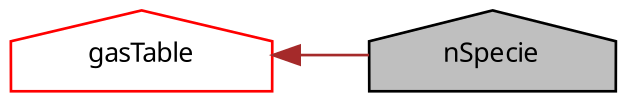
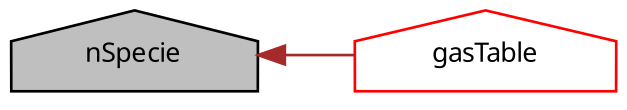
edge "nSpecie" -> "gasTable": reversed
